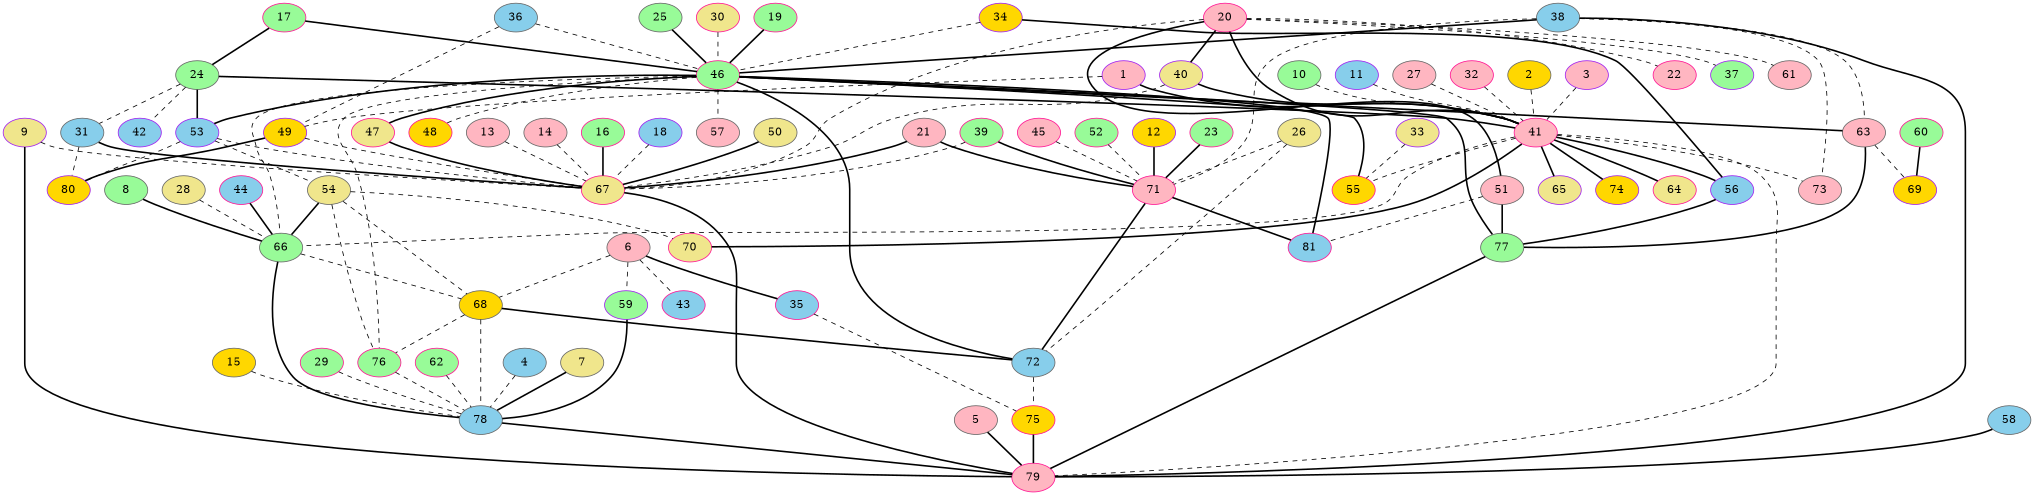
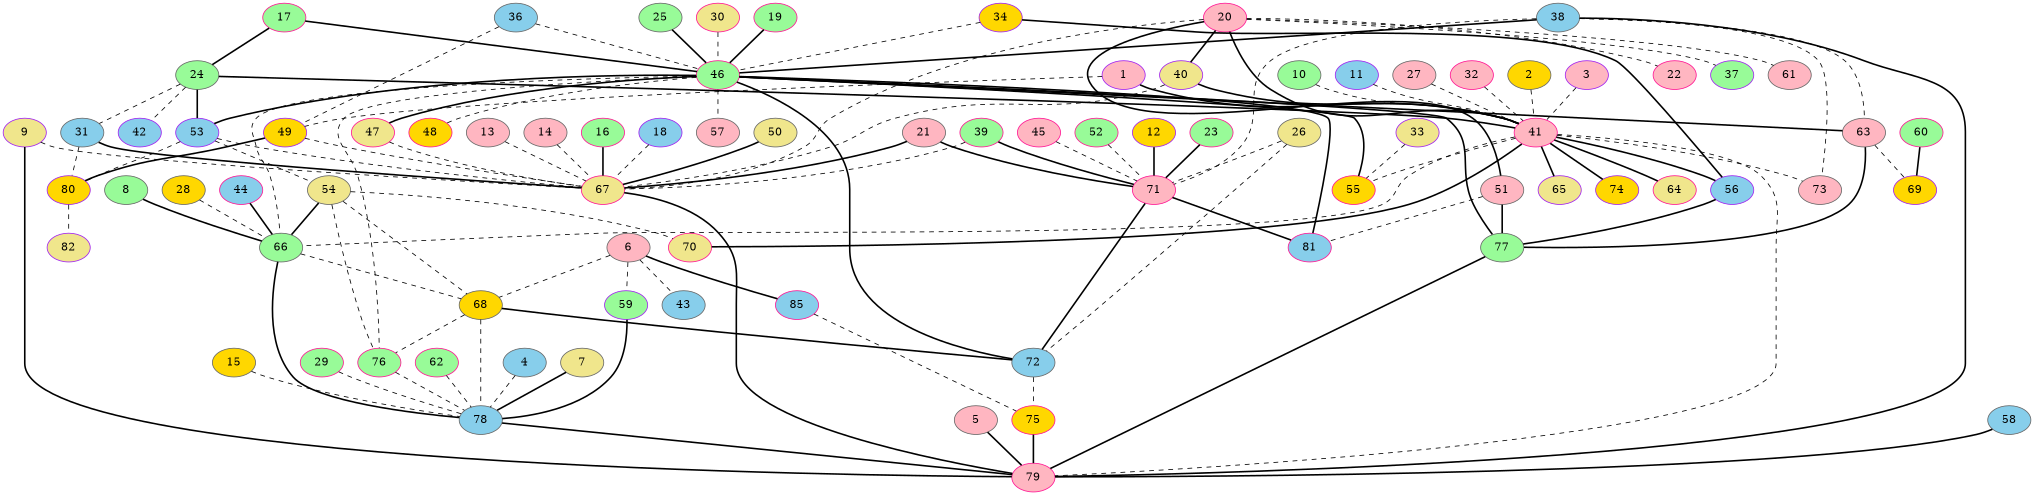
edge "47" -- "67": style bold -> dashed
node "28": fillcolor khaki -> gold
node "82": added
node "43": color deeppink -> gray40
node "35": label "35" -> "85"
